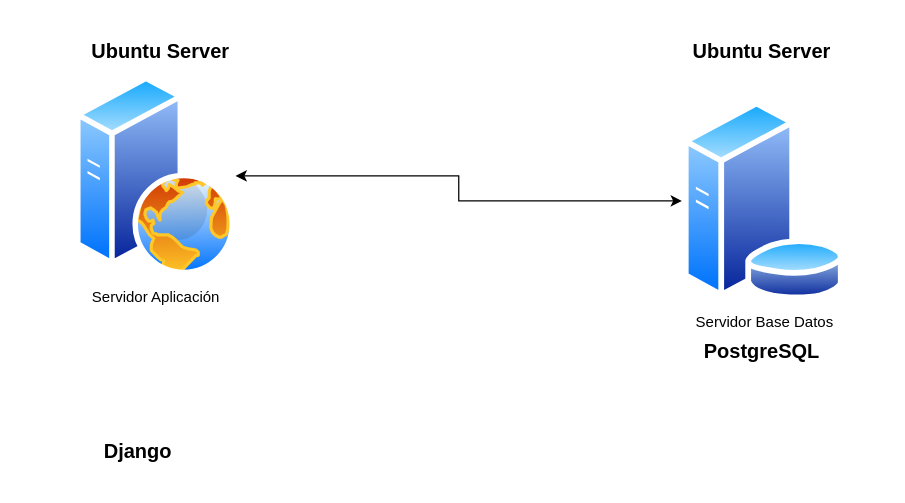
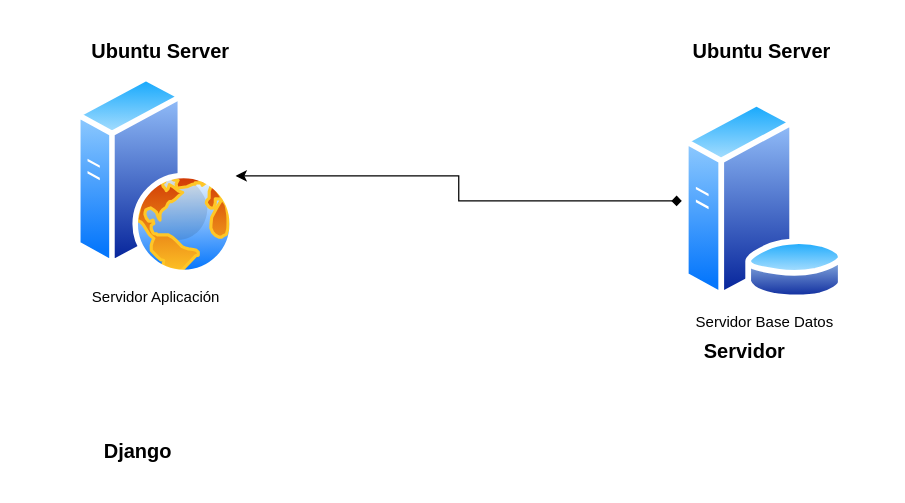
edge "Servidor Aplicación" -- "Servidor Base Datos": arrowhead classic -> diamond
node "PostgreSQL": label "PostgreSQL" -> "Servidor"
